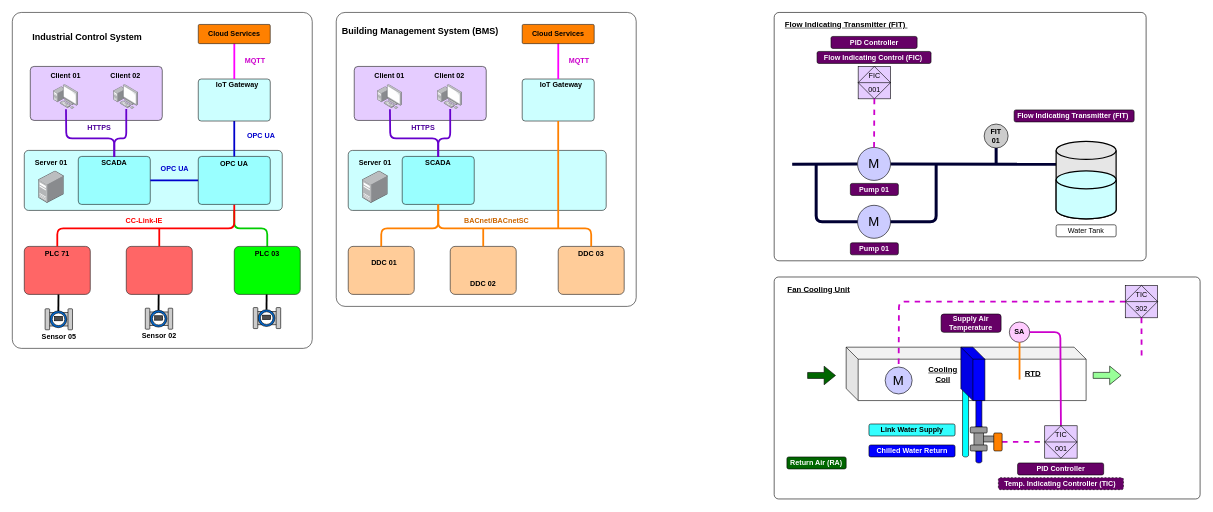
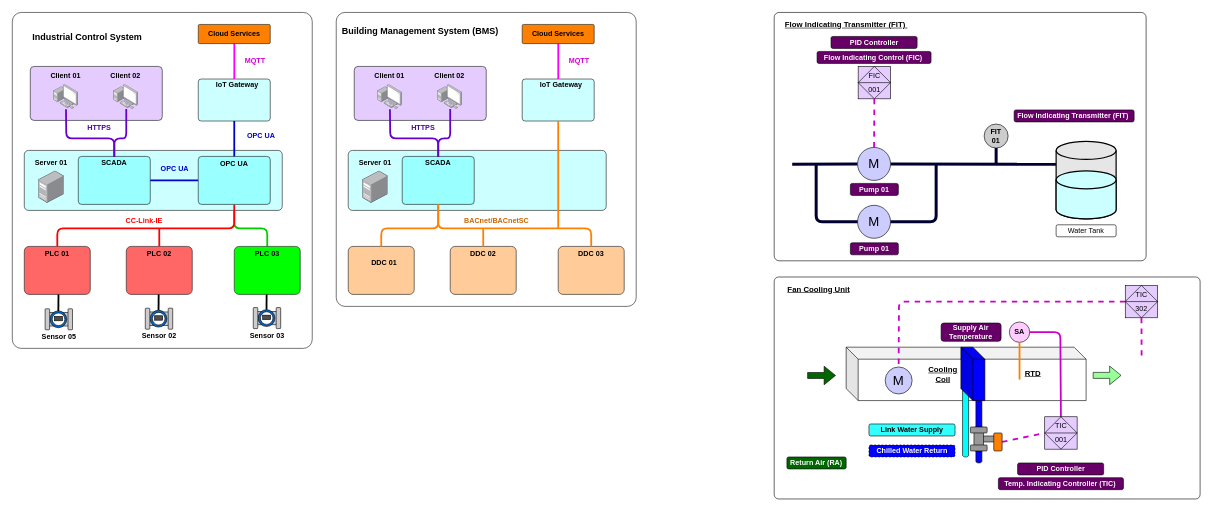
node "PLC 71": label "PLC 71" -> "PLC 01"
node "PLC 02": added
node "DDC 02": moved (483, 284) -> (483, 254)
node "Supply Air Temperature": moved (971, 323) -> (971, 332)
node "Sensor 03": added
node "TIC 001": moved (1061, 442) -> (1061, 433)
node "Chilled Water Return": style solid -> dashed
node "Temp. Indicating Controller (TIC)": style dashed -> solid
